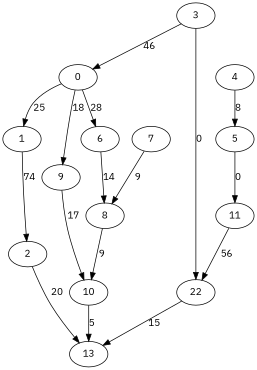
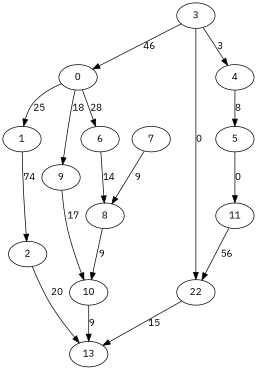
edge "3" -> "4": added, label "3"
edge "10" -> "13": label "5" -> "9"
